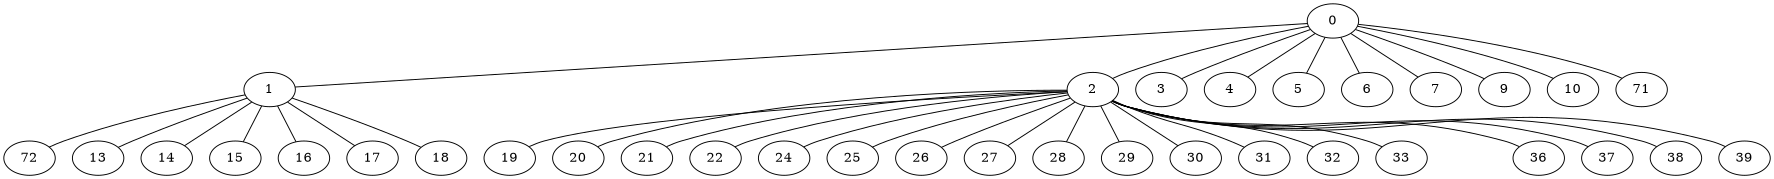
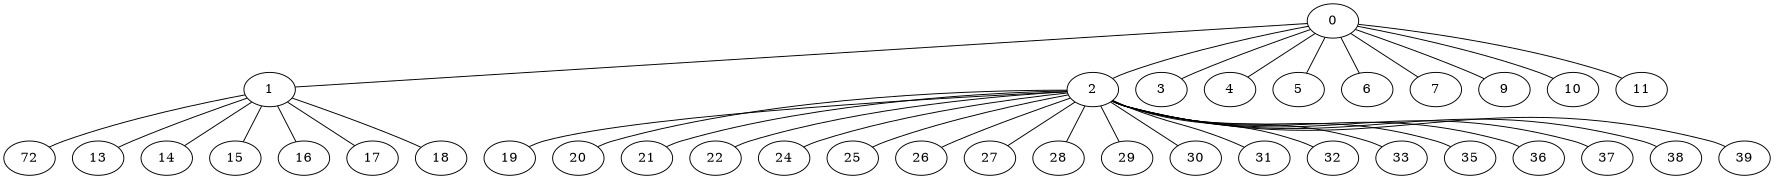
node "71": label "71" -> "11"
node "35": added
